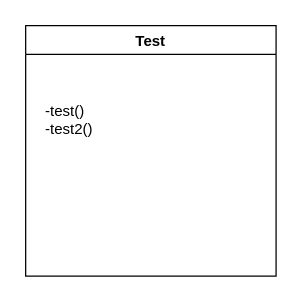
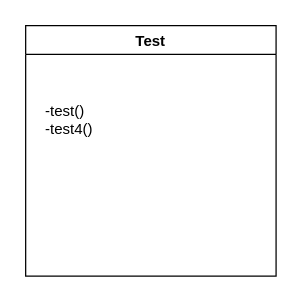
node "-test() -test2()": label "-test() -test2()" -> "-test() -test4()"
